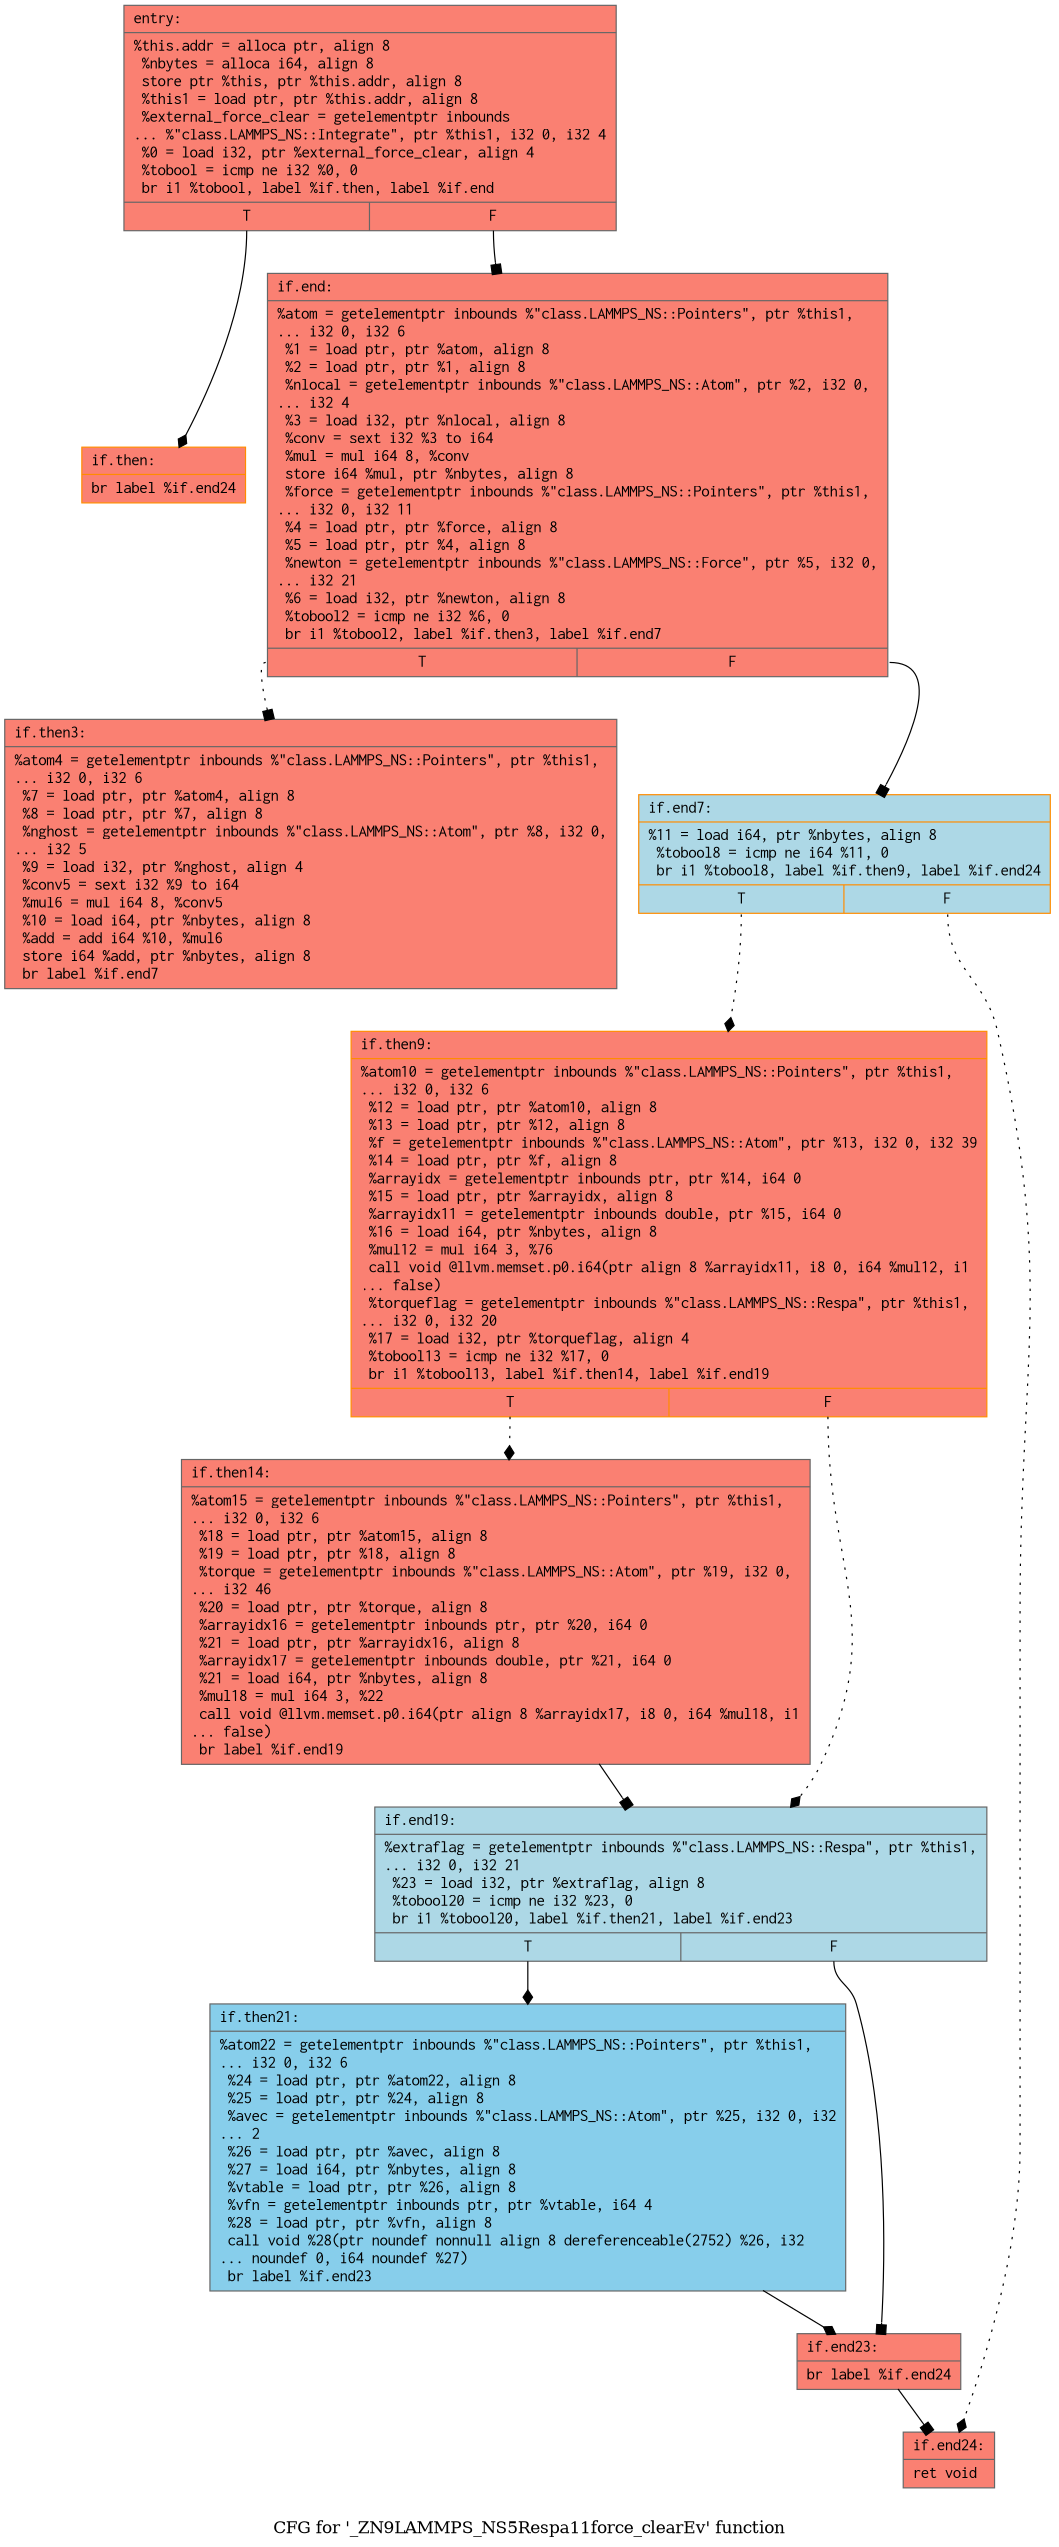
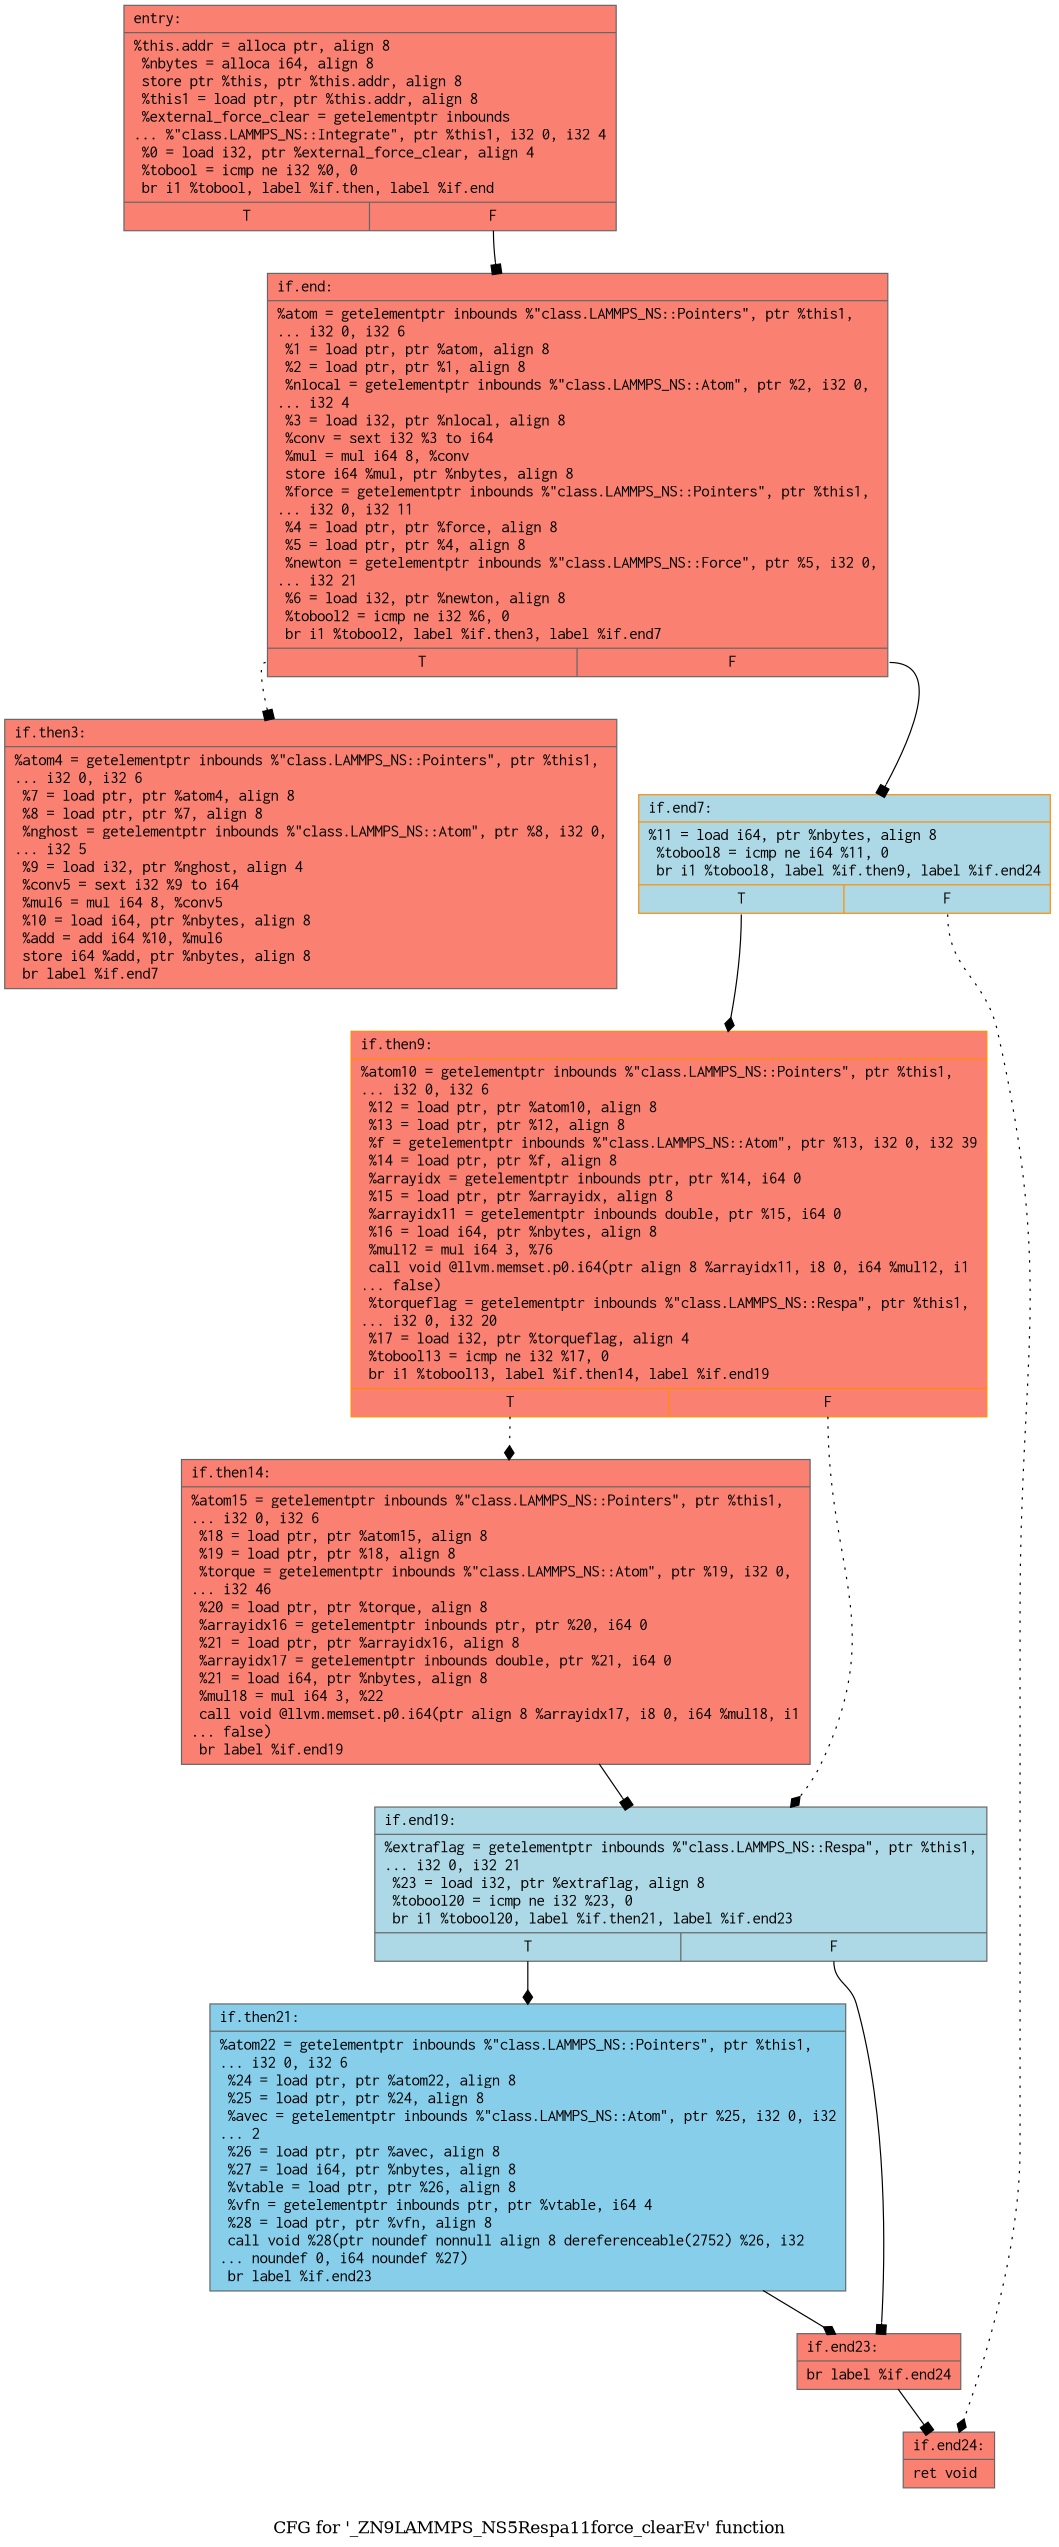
node "if.then:": removed
edge "if.end7:" -> "if.then9:": style dotted -> solid
